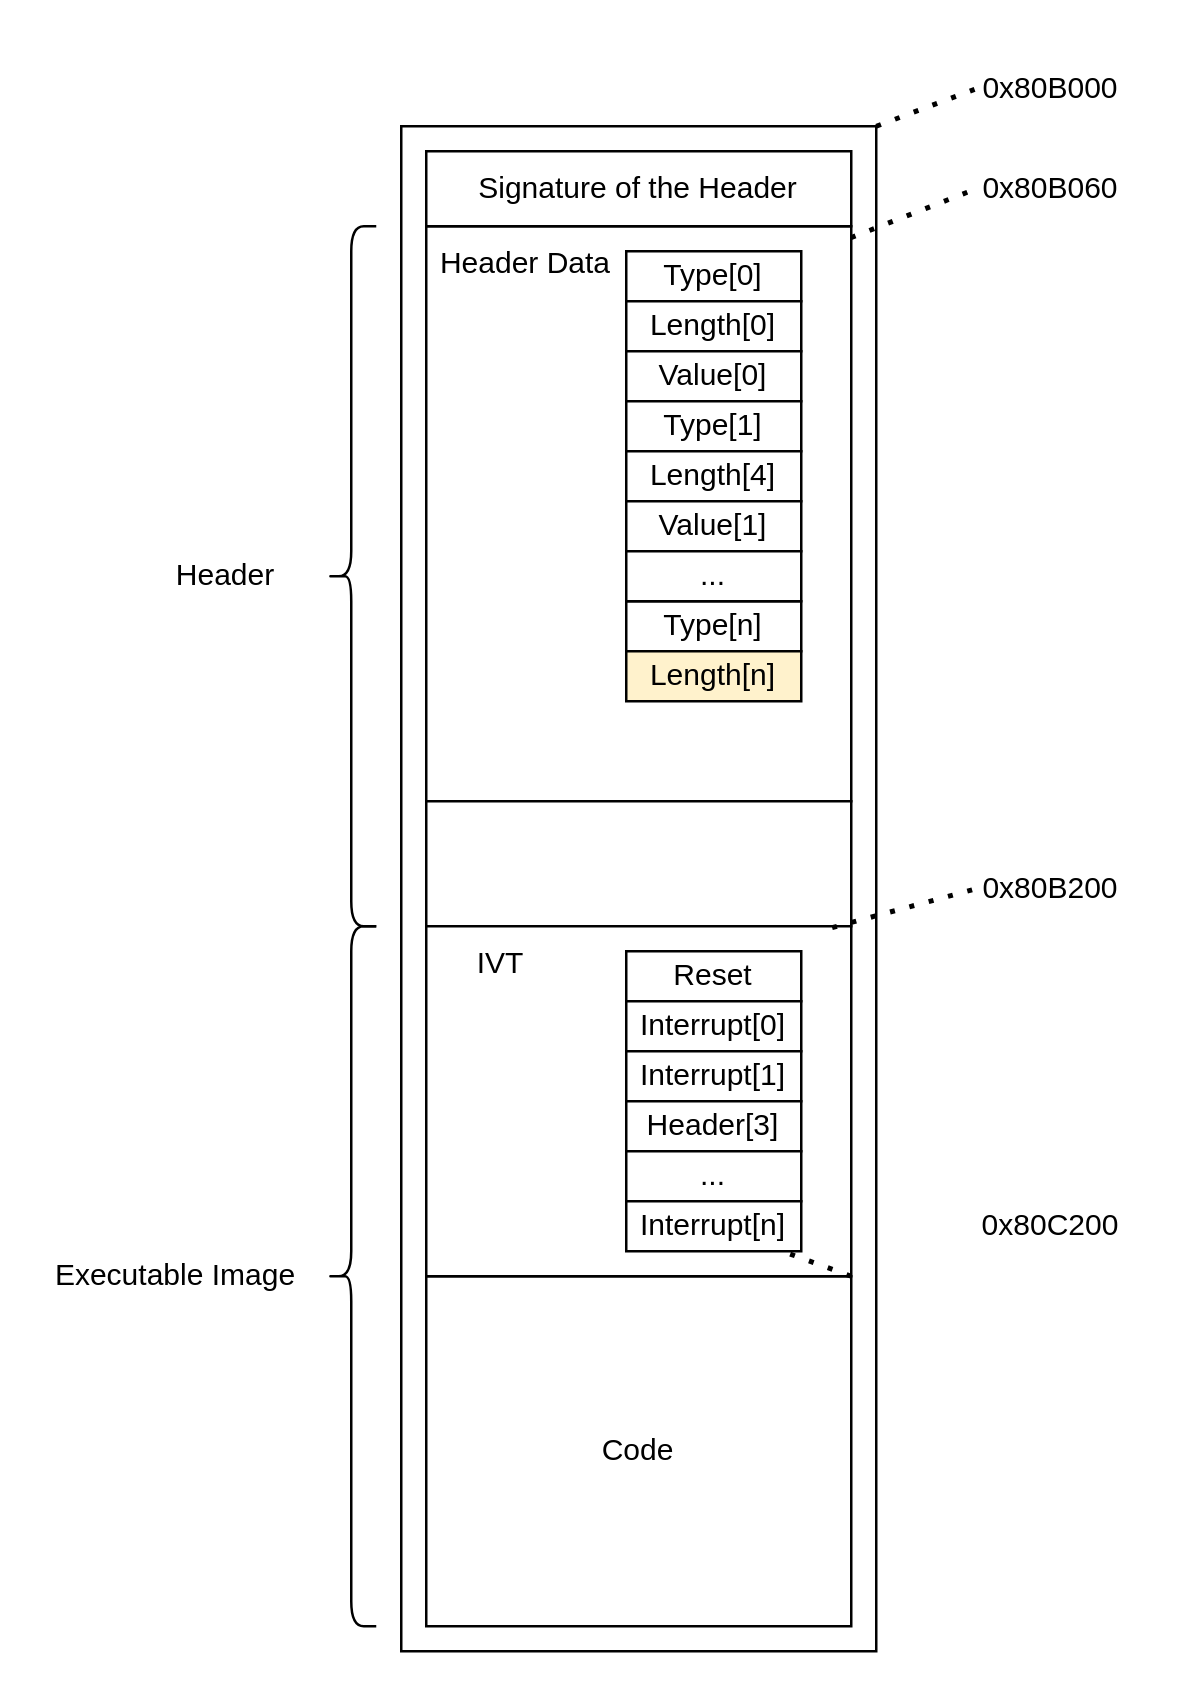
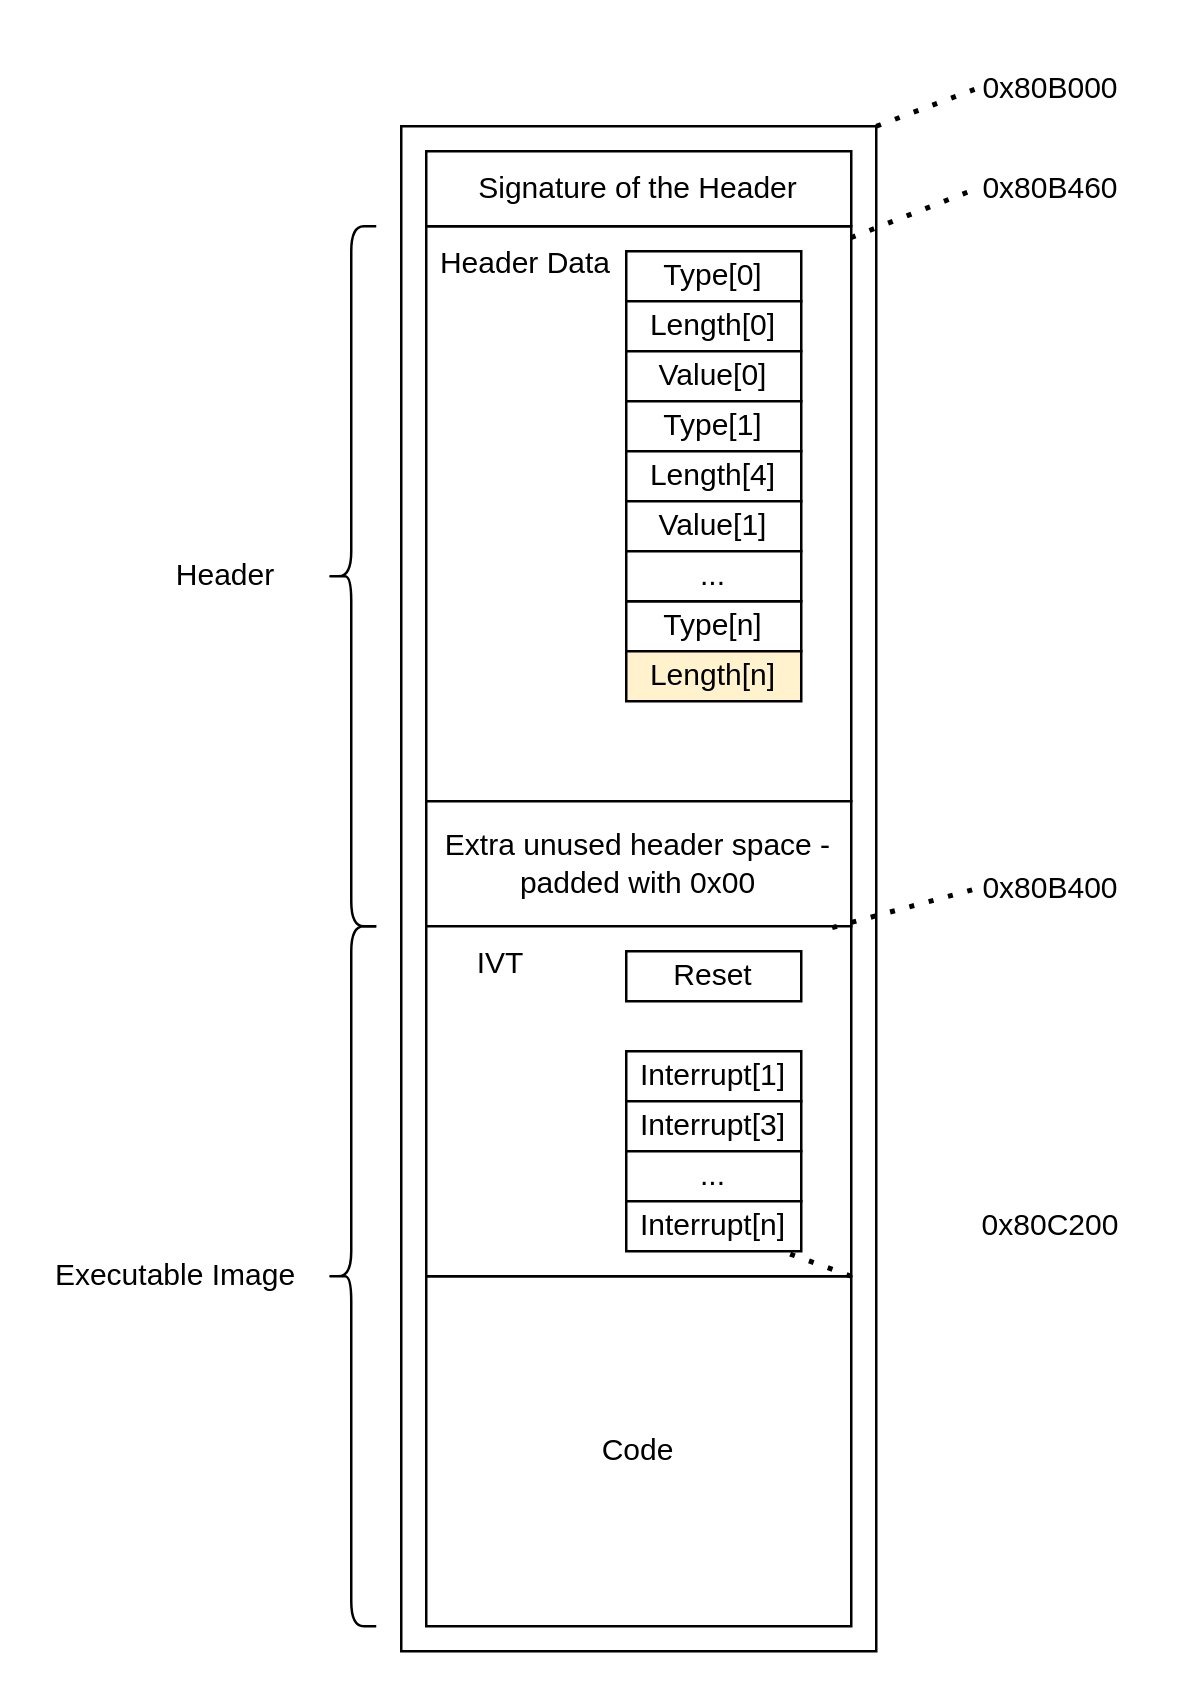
node "0x80B060": label "0x80B060" -> "0x80B460"
node "Extra unused header space - padded with 0x00": added
node "0x80B200": label "0x80B200" -> "0x80B400"
node "Interrupt[0]": removed
node "Header[3]": label "Header[3]" -> "Interrupt[3]"
